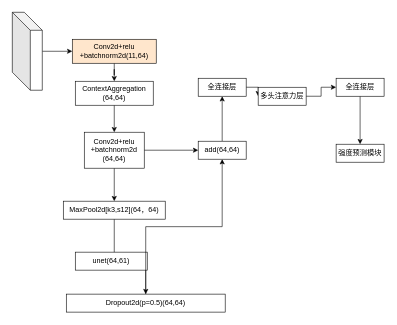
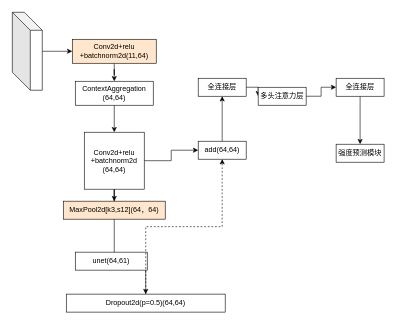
node "Conv2d+relu +batchnorm2d (64,64)": size 60x36 -> 60x57
node "MaxPool2d[k3,s12](64，64)": fillcolor #ffffff -> #ffe6cc
edge "Dropout2d(p=0.5)(64,64)" -> "add(64,64)": style solid -> dashed
